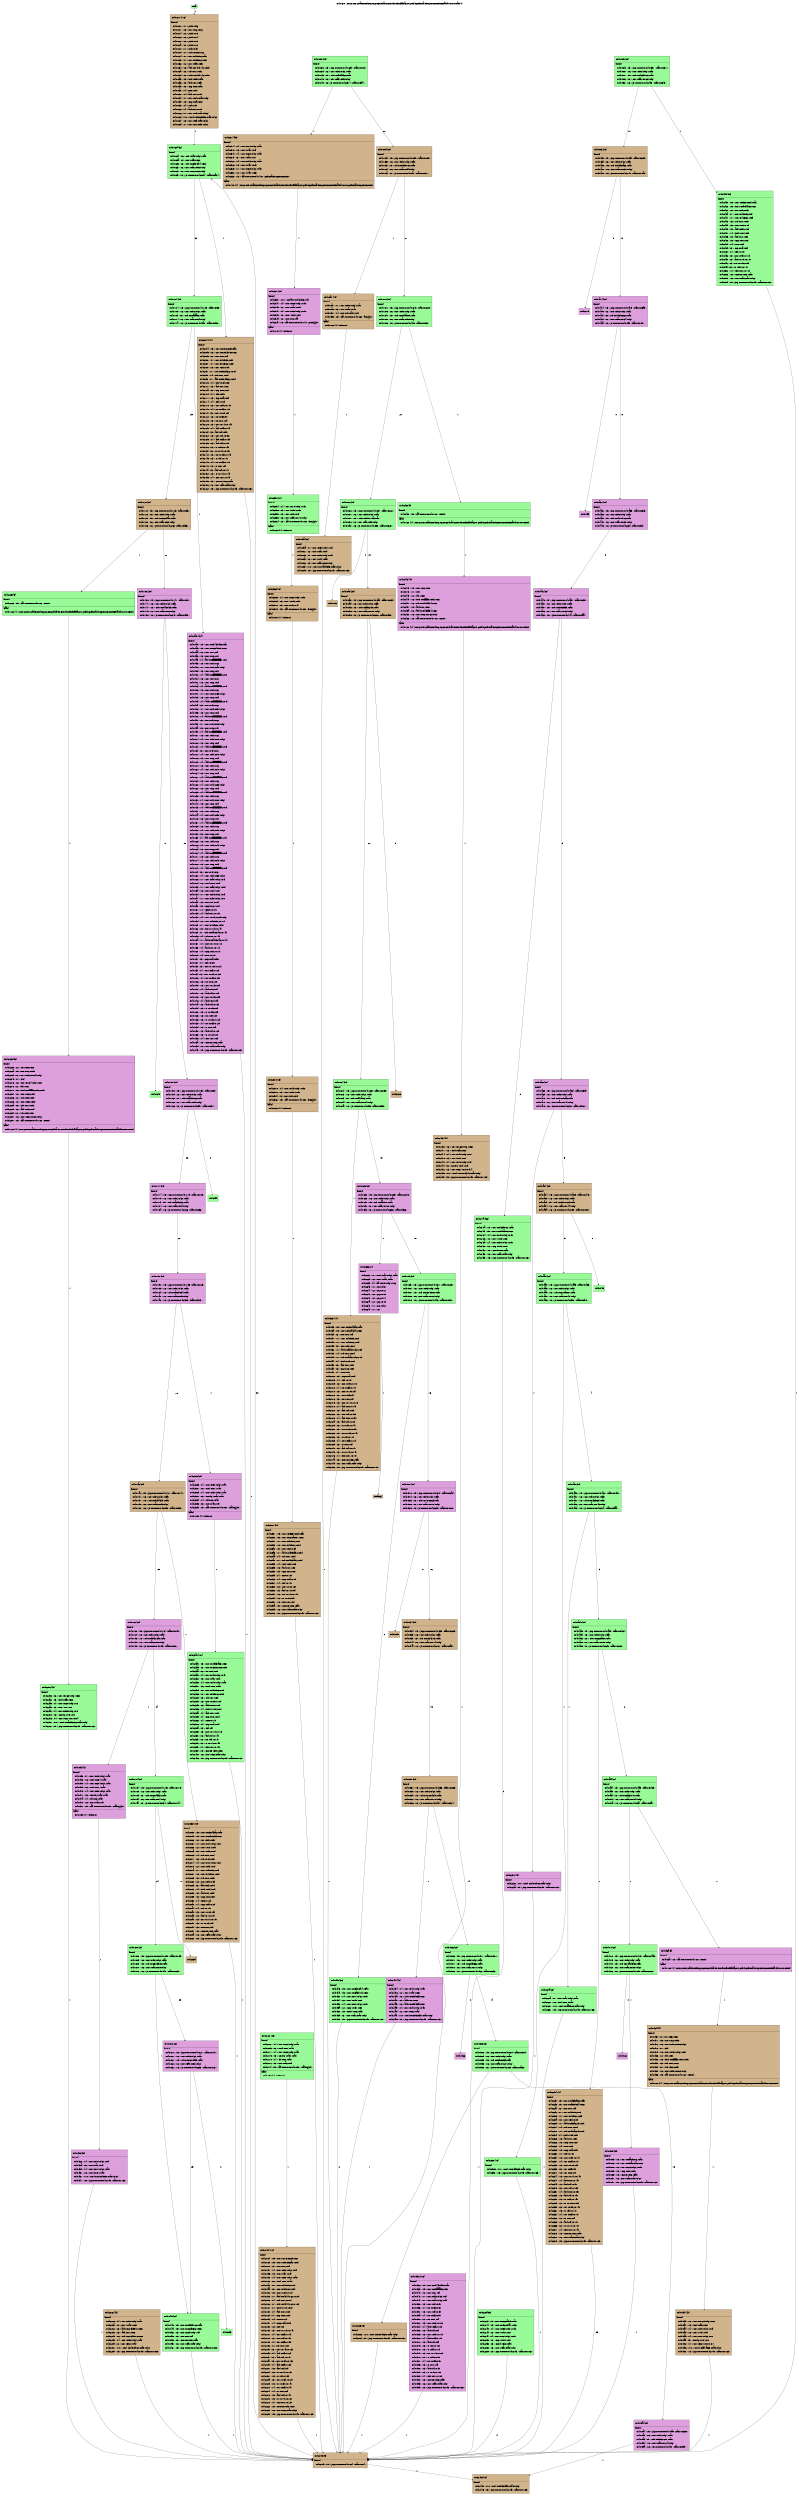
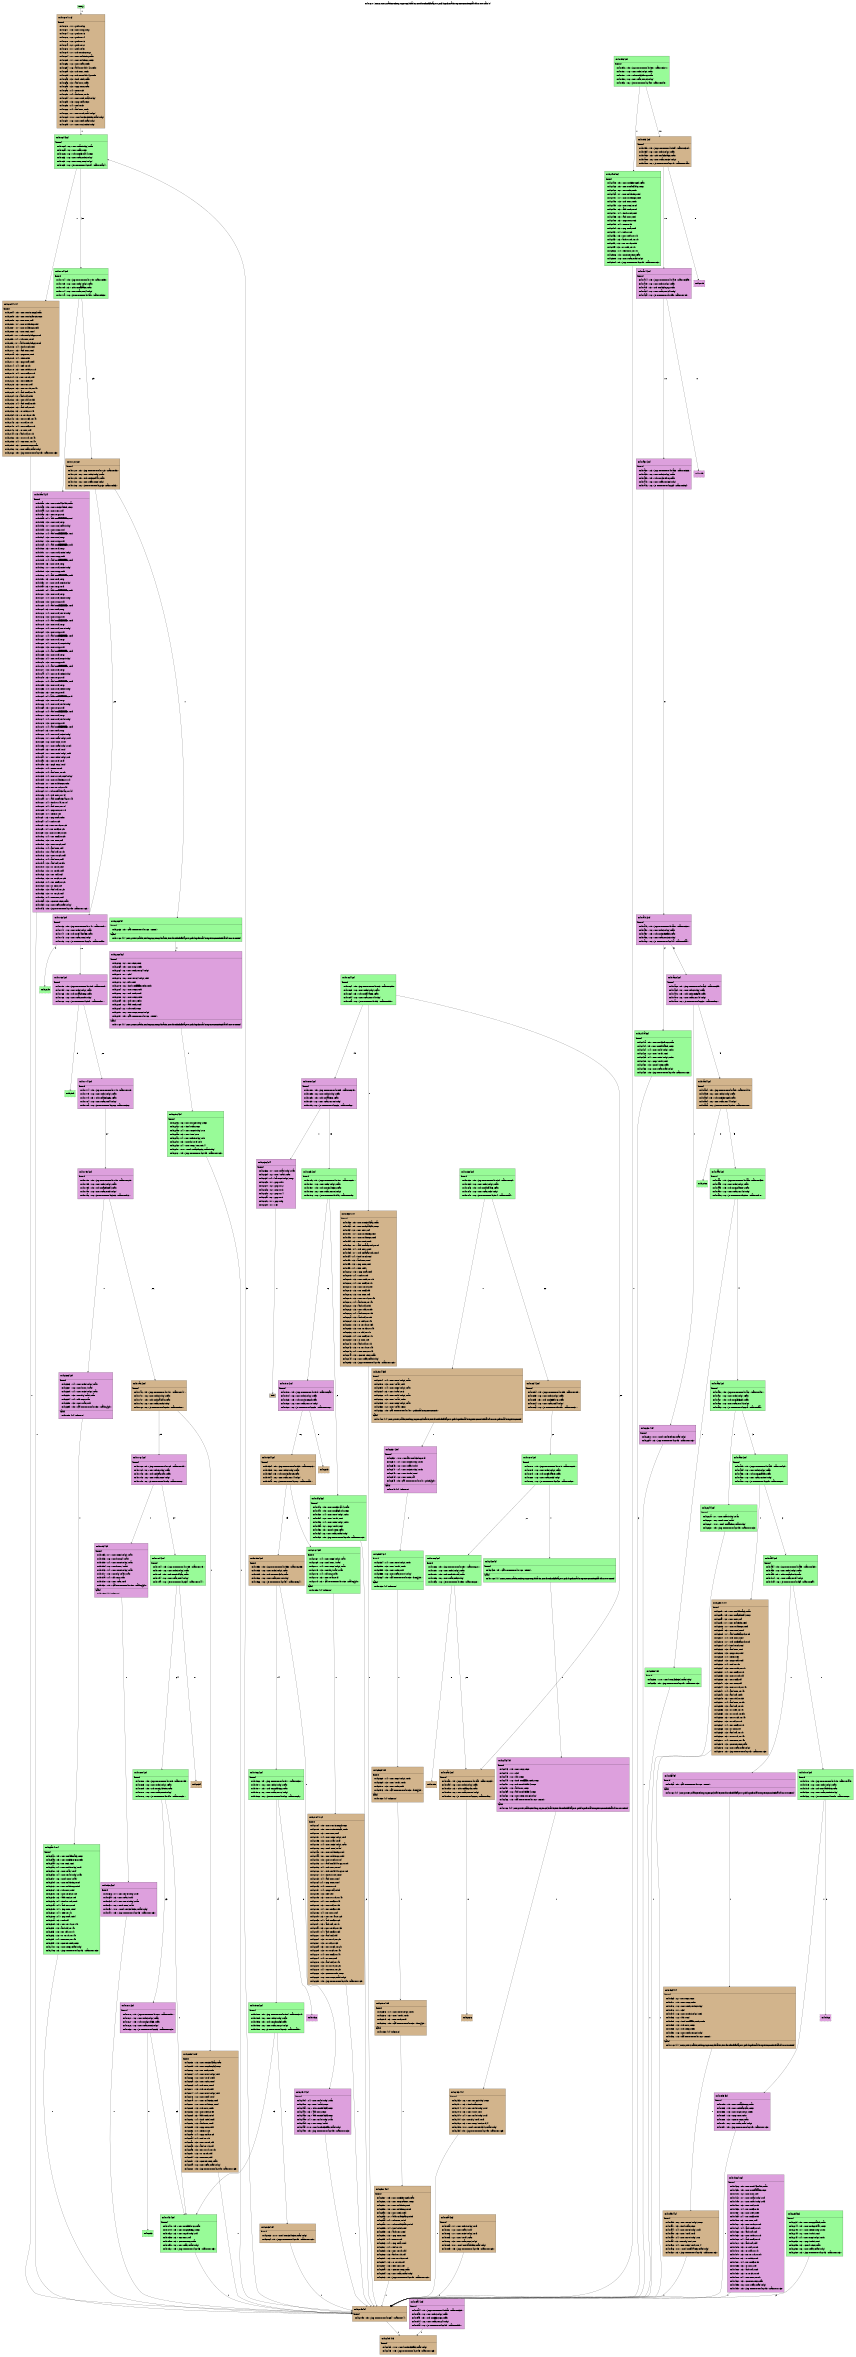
node "Final": label "Final" -> "Entry"
node "0x401ea7 [19]": removed
edge "0x4018a8 [28]" -> "0x4018c4 [28]": reversed
node "Desktop": label "Desktop" -> "Exit"
edge "0x401934 [28]" -> "0x402167 [29]": added, label "1"
edge "0x401988 [28]" -> "0x4019a4 [28]": now "0x401988 [28]" -> "0x401d48 [30]"
node "0x4022c6 [42]": removed
edge "0x4022f0 [147]" -> "0x4027d5 [5]": label " 23" -> " 1"
